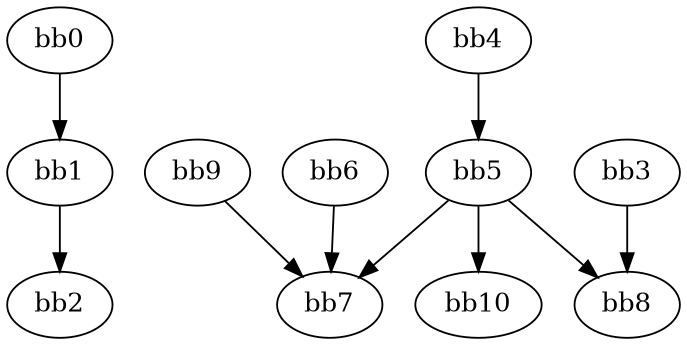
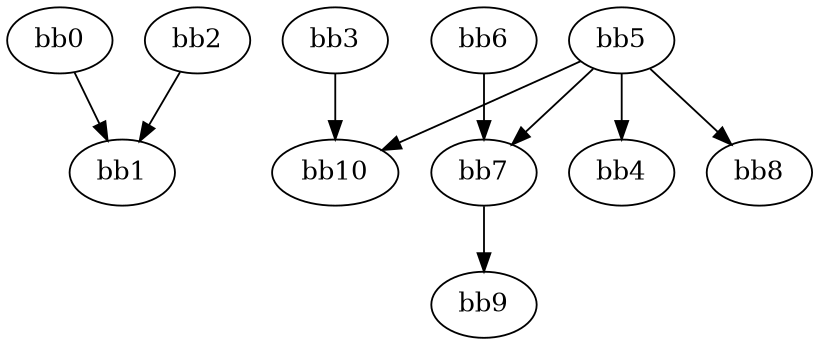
edge "bb4" -> "bb5": reversed
edge "bb1" -> "bb2": reversed
edge "bb3" -> "bb8": now "bb3" -> "bb10"
edge "bb9" -> "bb7": reversed
